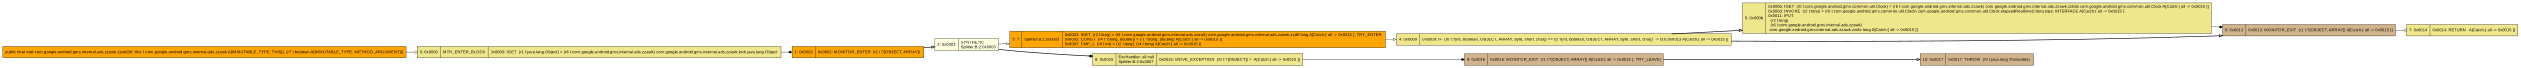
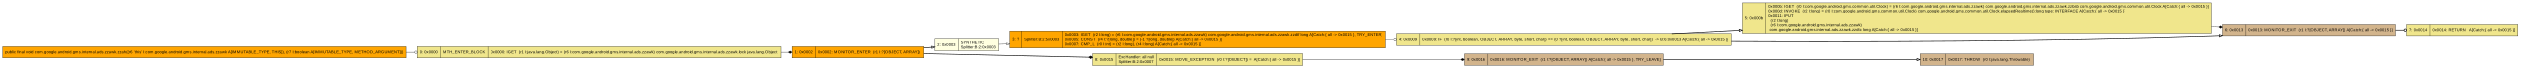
edge "6: 0x0013" -> "7: 0x0014": style solid -> bold
edge "3: ?" -> "4: 0x0009": arrowhead onormal -> odot
edge "2: 0x0003" -> "8: 0x0015": now "1: 0x0002" -> "8: 0x0015"
